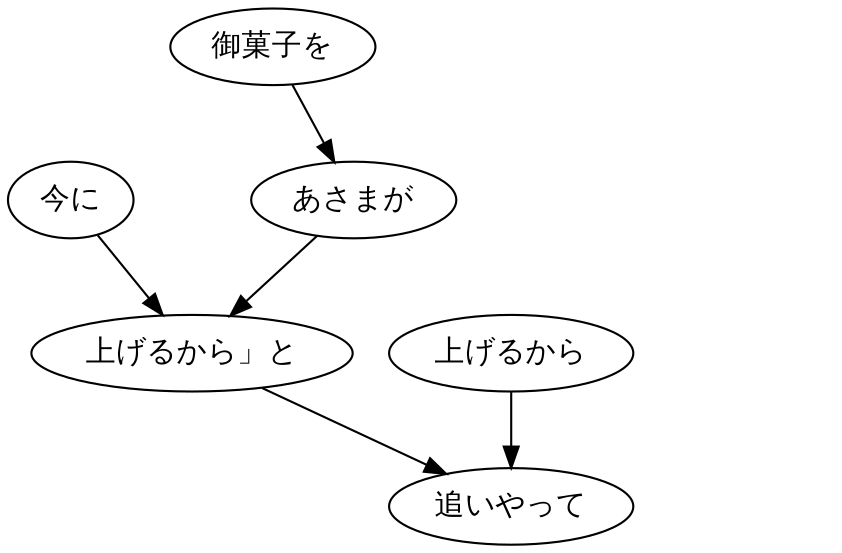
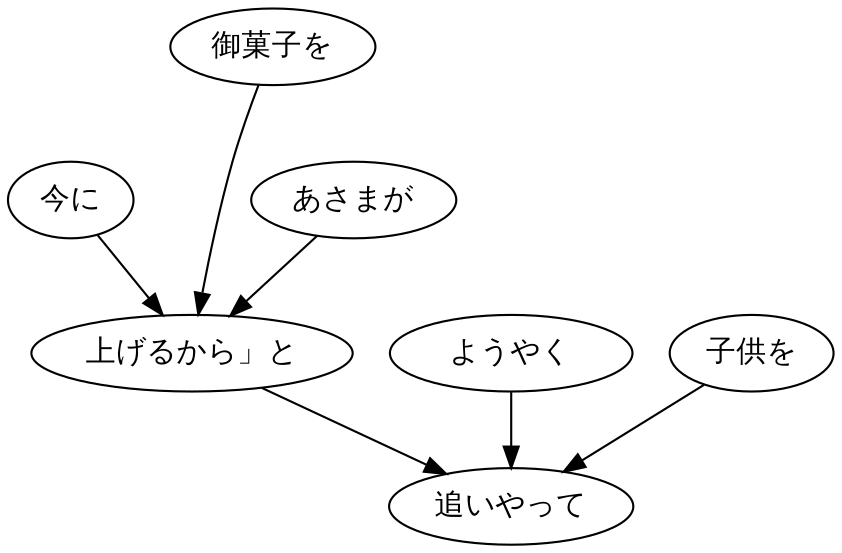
edge "御菓子を" -> "あさまが": now "御菓子を" -> "上げるから」と"
node "上げるから": label "上げるから" -> "ようやく"
node "子供を": added
